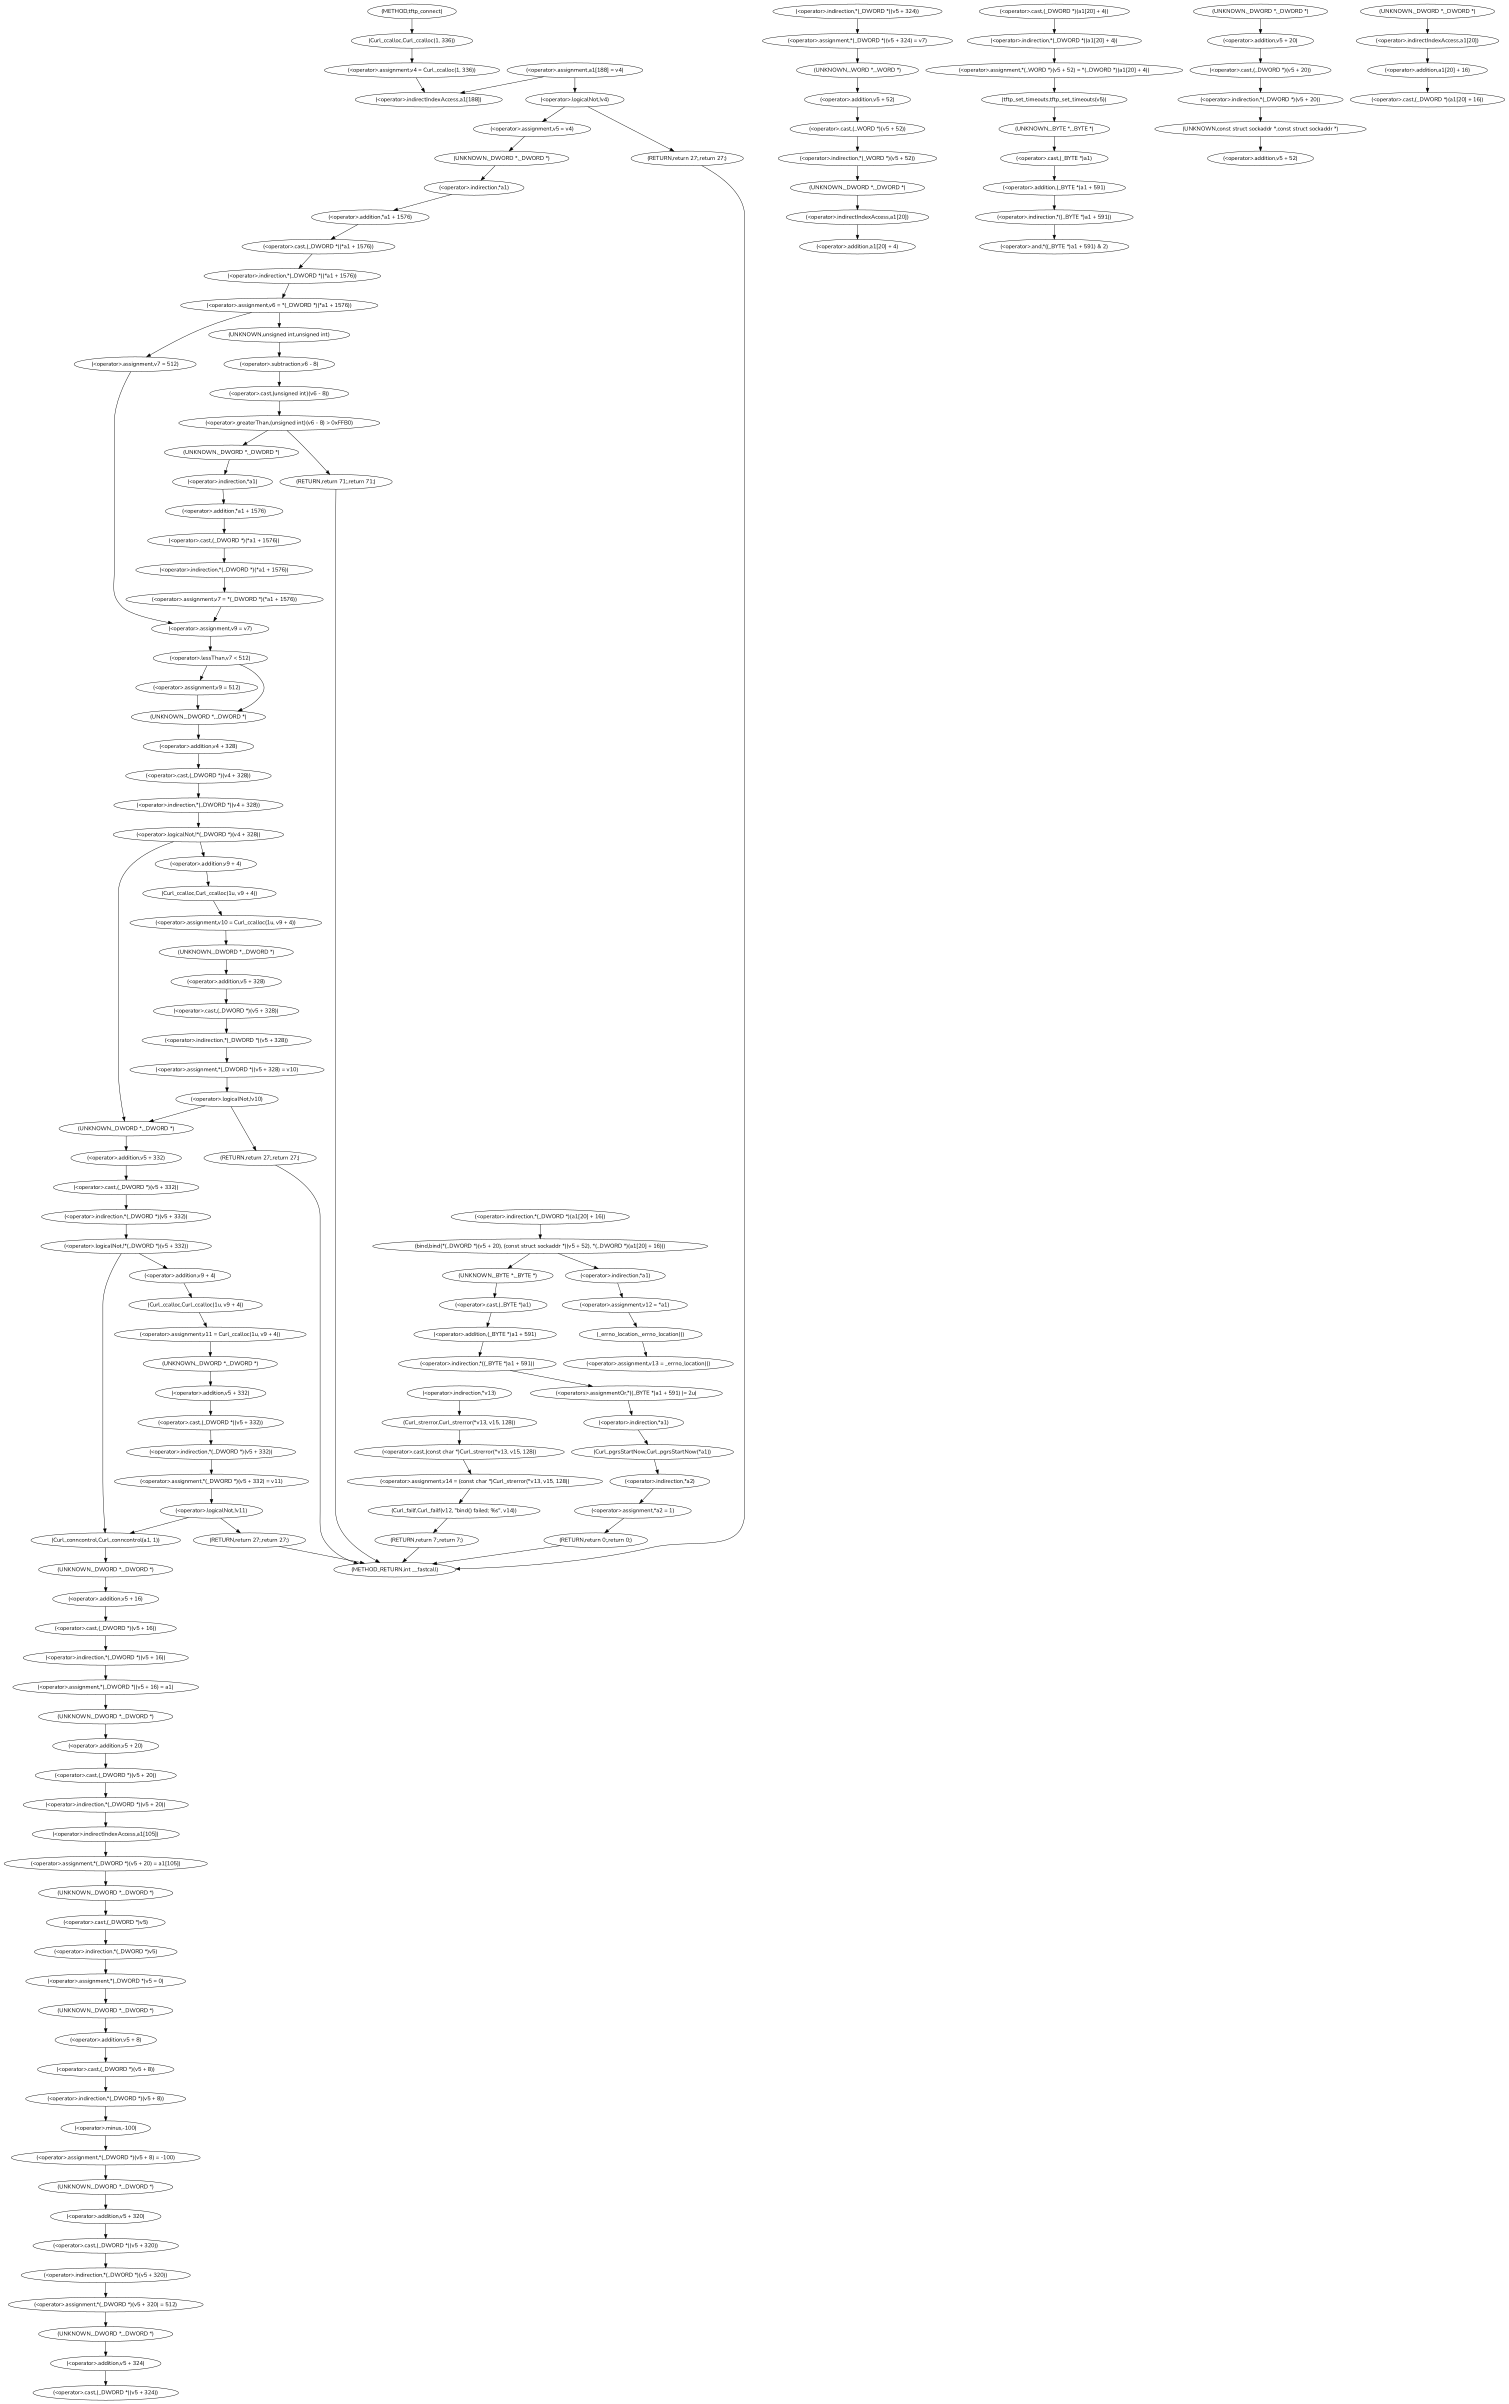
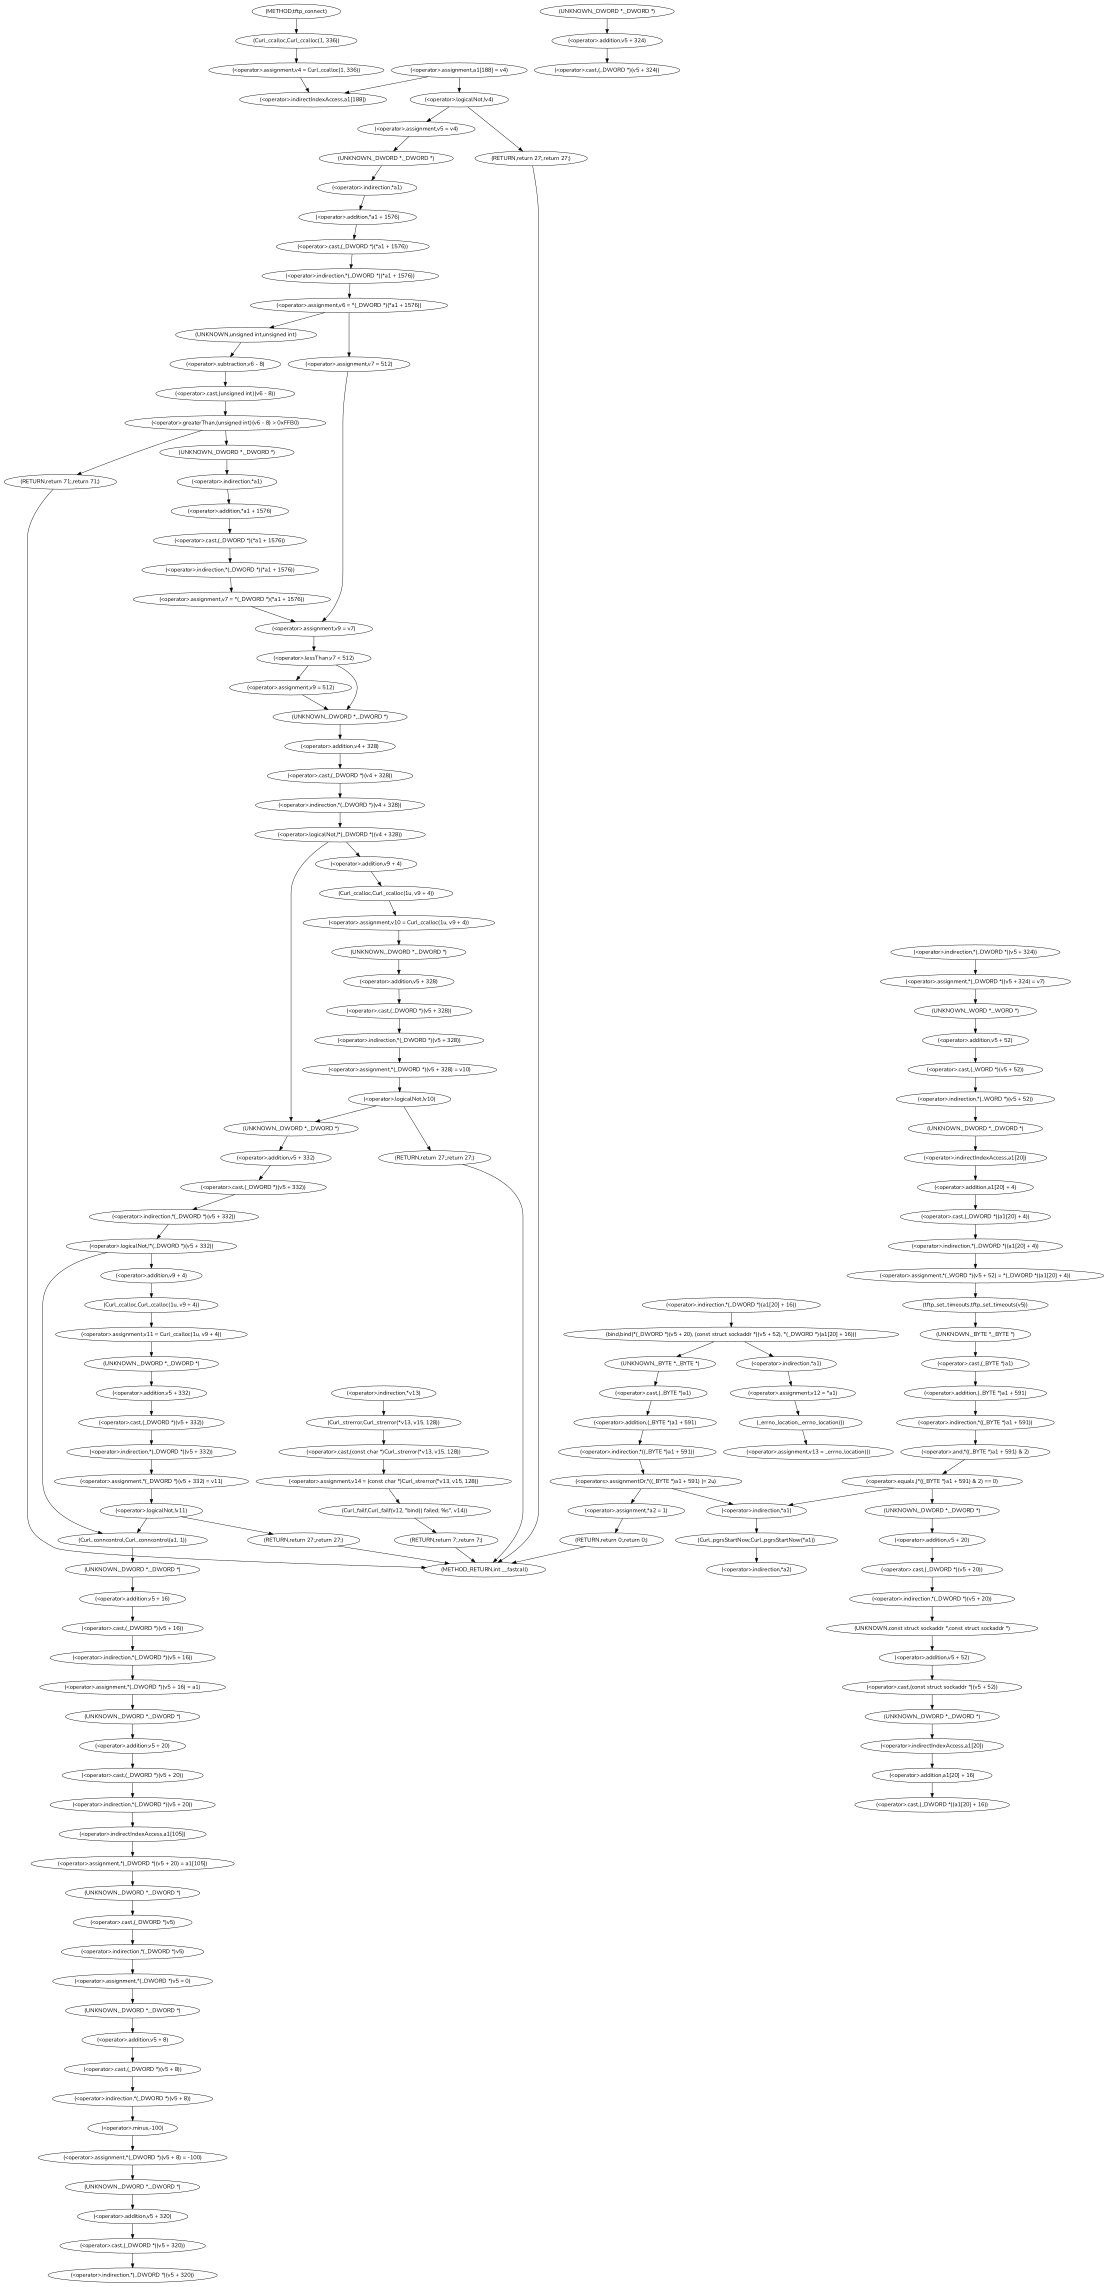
edge "(<operator>.addition,a1[20] + 4)" -> "(<operator>.cast,(_DWORD *)(a1[20] + 4))": added
node "(<operator>.equals,(*((_BYTE *)a1 + 591) & 2) == 0)": added
edge "(<operator>.indirection,*a2)" -> "(<operator>.assignment,*a2 = 1)": now "(<operators>.assignmentOr,*((_BYTE *)a1 + 591) |= 2u)" -> "(<operator>.assignment,*a2 = 1)"
node "(<operator>.cast,(const struct sockaddr *)(v5 + 52))": added
node "(<operator>.assignment,*(_DWORD *)(v5 + 320) = 512)": removed
